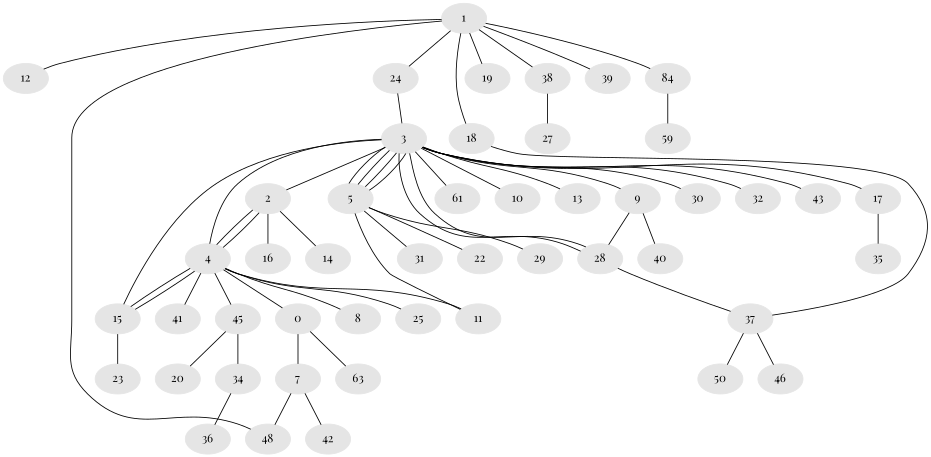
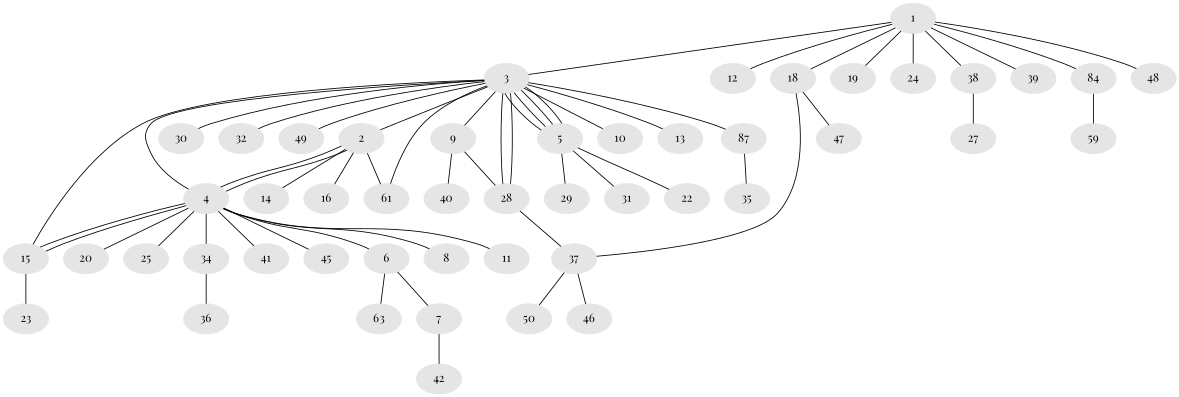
edge "24" -- "3": now "1" -- "3"
node "47": added
edge "2" -- "61": added
node "43": label "43" -> "49"
node "17": label "17" -> "87"
edge "5" -- "11": removed
node "0": label "0" -> "6"
edge "45" -- "20": now "4" -- "20"
edge "45" -- "34": now "4" -- "34"
edge "7" -- "48": removed
